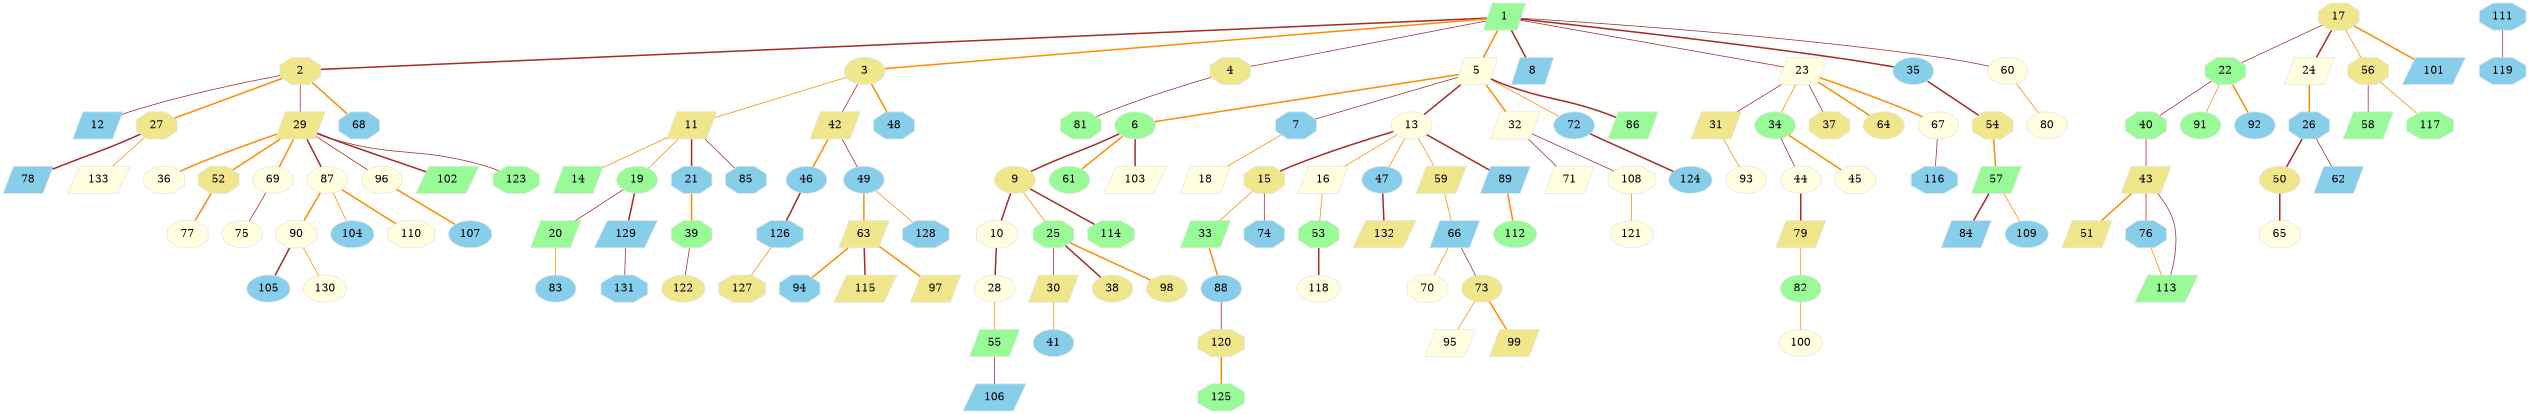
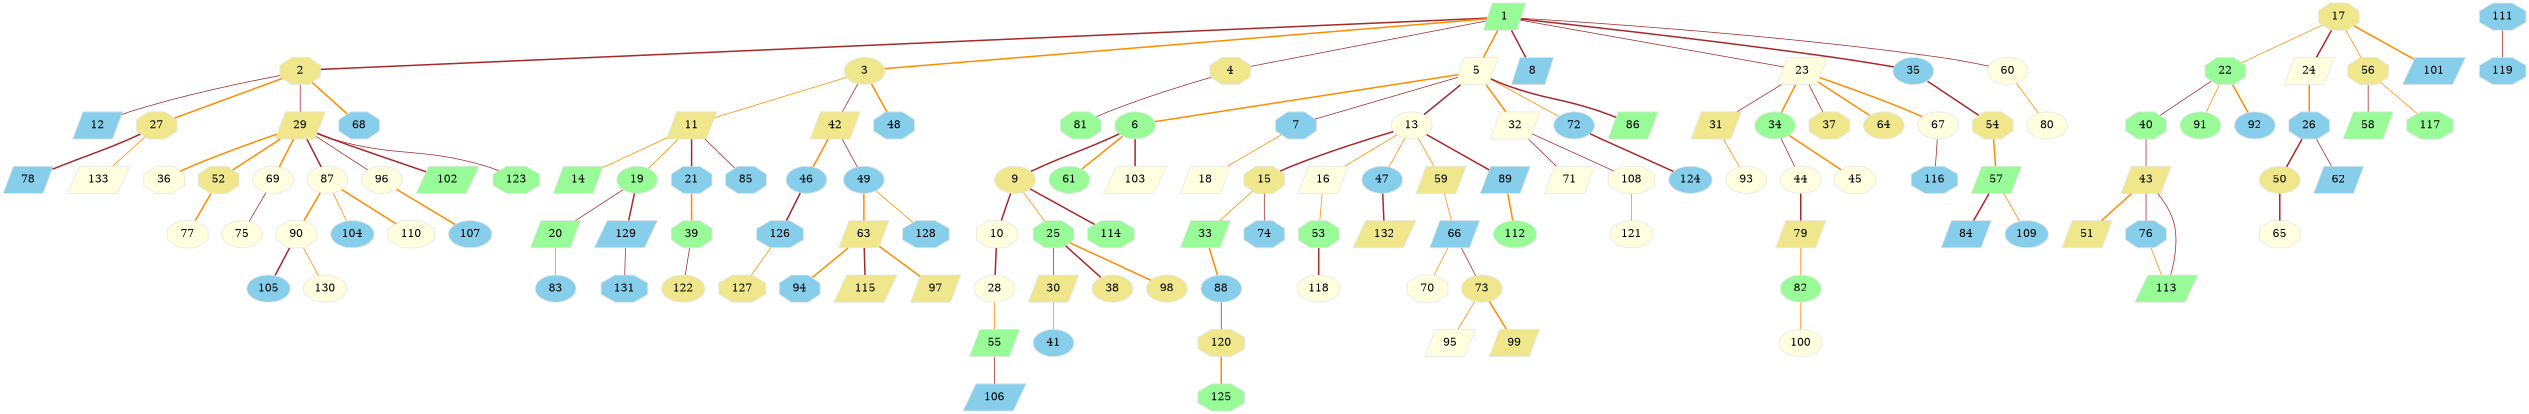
edge "17" -- "22": color brown -> darkorange
edge "23" -- "34": style solid -> bold
